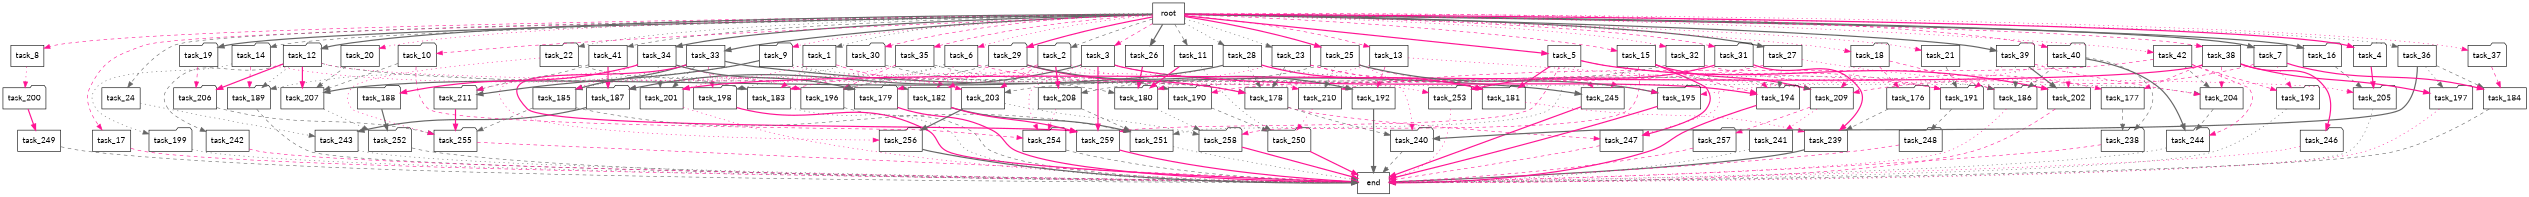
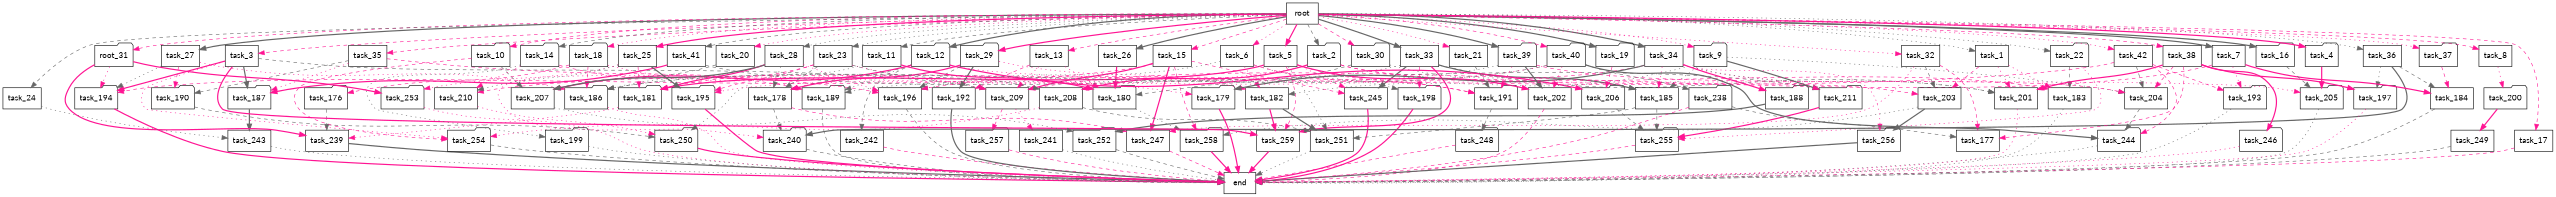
node "task_31": label "task_31" -> "root_31"
edge "task_25" -> "task_208": now "task_23" -> "task_208"
edge "task_177" -> "task_238": reversed
